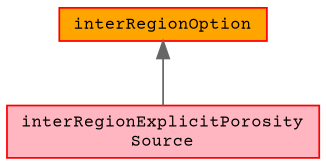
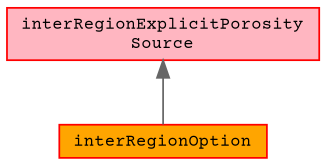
edge "interRegionExplicitPorosity Source" -> "interRegionOption": reversed
